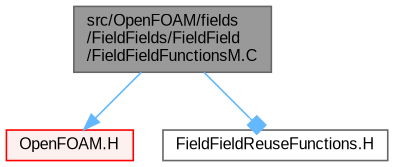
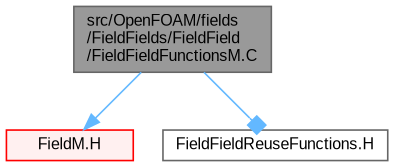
node "OpenFOAM.H": label "OpenFOAM.H" -> "FieldM.H"
